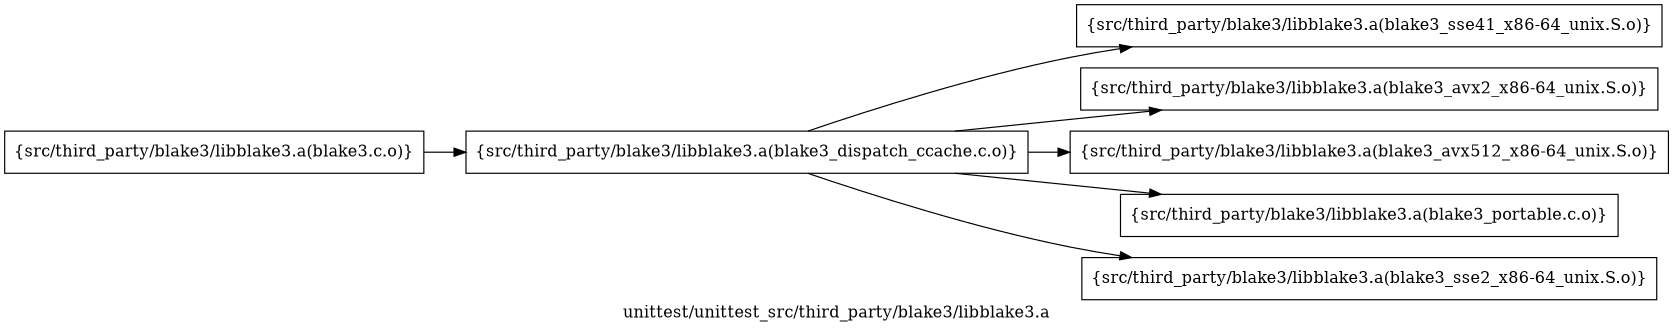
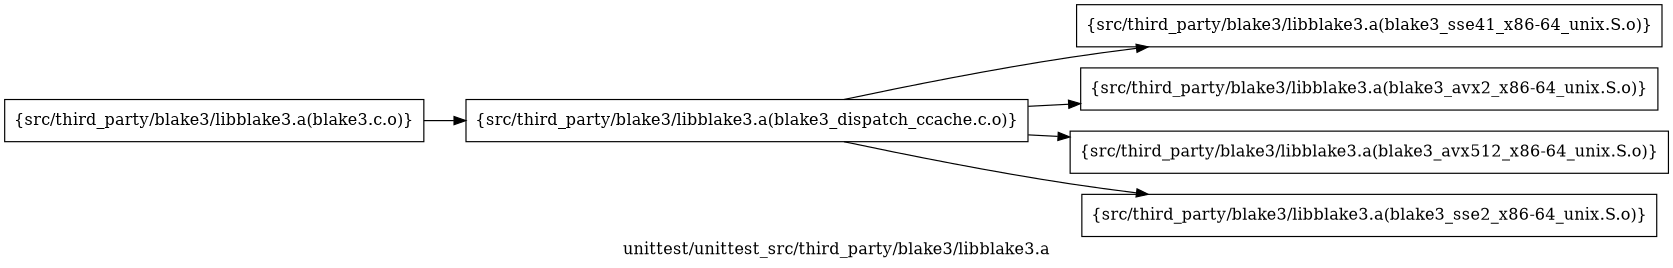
node "{src/third_party/blake3/libblake3.a(blake3_portable.c.o)}": removed
